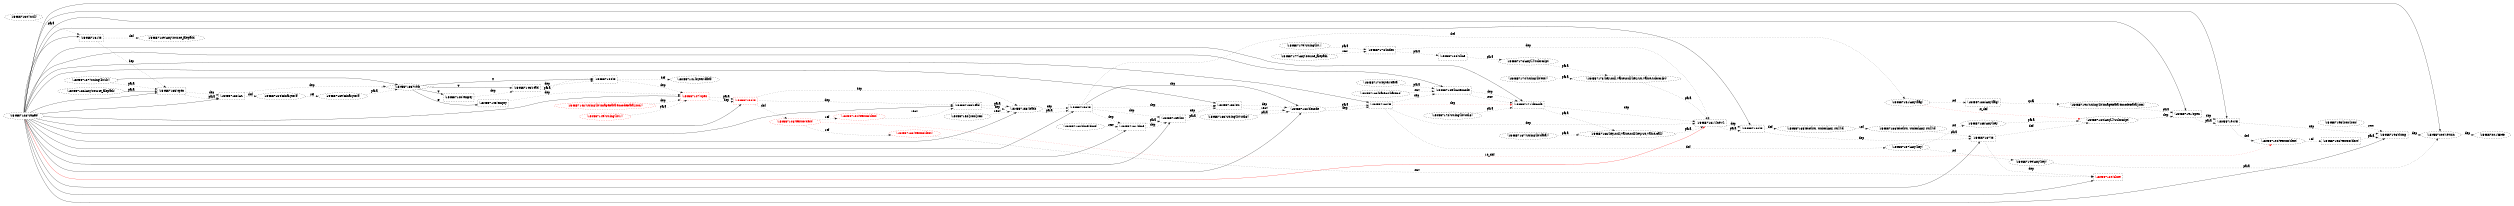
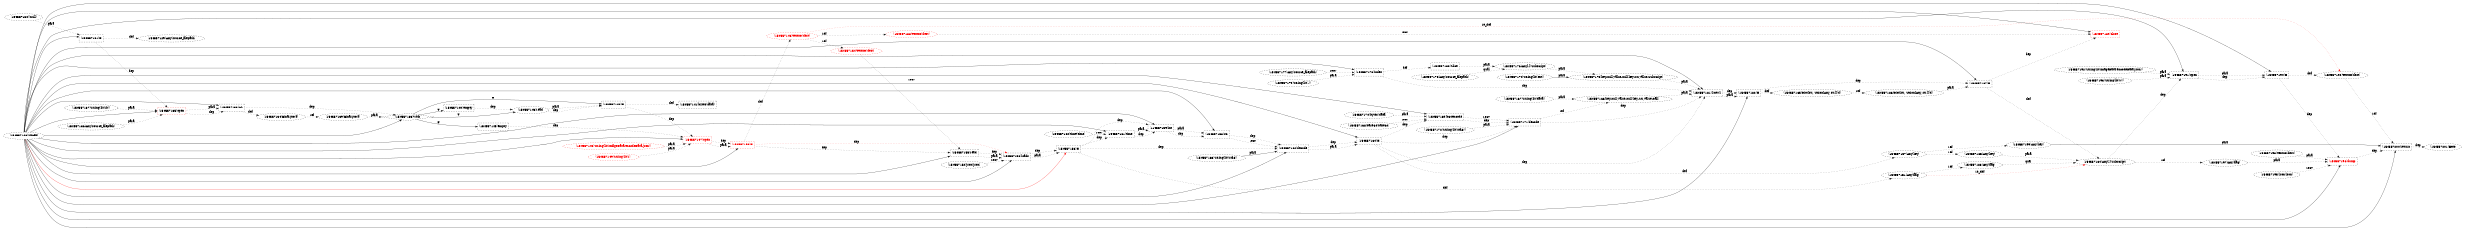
edge "(154557178)index" -> "(154557180)Slice": label "para" -> "def"
edge "(154557128)START" -> "(154557178)index": added
node "(154557175)Any(source_filepath)": added
edge "(154557137)String(lit(rb))" -> "(154557133)With": now "(154557128)START" -> "(154557133)With"
edge "(154557174)String(lit(ext))" -> "(154557173)key:null,value:null(key:Str,value:Subscript)": style dotted -> solid
node "(154557141)bytes(data)": shape ellipse -> box
node "(154557193)String(lit(w))": added
edge "(154557156)=" -> "(154557162)decode": style solid -> dotted
node "(154557143)read": shape box -> ellipse
edge "(154557150)=" -> "(154557153)loads": color black -> red
edge "(154557136)Any(source_filepath)" -> "(154557135)open": style solid -> dotted
node "(154557135)open": color black -> red
edge "(154557148)String(lit(ImageData/encodeData.json))" -> "(154557147)open": label "dep" -> "para"
node "(154557183)Any(flag)": shape box -> ellipse
edge "(154557183)Any(flag)" -> "(154557192)String(lit(ImageData/encodeData.json))": now "(154557183)Any(flag)" -> "(154557184)Any[.](Subscript)"
edge "(154557164)=" -> "(154557171)decode": color red -> black
edge "(154557156)=" -> "(154557158)str": removed, label "dep"
node "(154557153)loads": shape ellipse -> box
node "(154557162)decode": shape ellipse -> box
edge "(154557171)decode" -> "(154557166)key:null,value:null(key:Str,value:Call)": label "para" -> "ref"
edge "(154557163)String(lit(utf-8))" -> "(154557162)decode": style dotted -> solid
node "(154557159)int": label "(154557159)int" -> "(114557159)int"
node "(154557196)dump": fontcolor black -> red
node "(154557200)return": shape ellipse -> box
edge "(154557190)TextIO(dest)" -> "(154557198)TextIO(dest)": now "(154557190)TextIO(dest)" -> "(154557200)return"
node "(154557198)TextIO(dest)": shape box -> ellipse
edge "(154557128)START" -> "(154557156)=": color black -> red
node "(154557197)Any(flag)": added
edge "(154557199)Any(key)" -> "(154557200)return": style dotted -> solid
node "(154557189)close": color black -> red
edge "(154557128)START" -> "(154557181){new}": color red -> black
